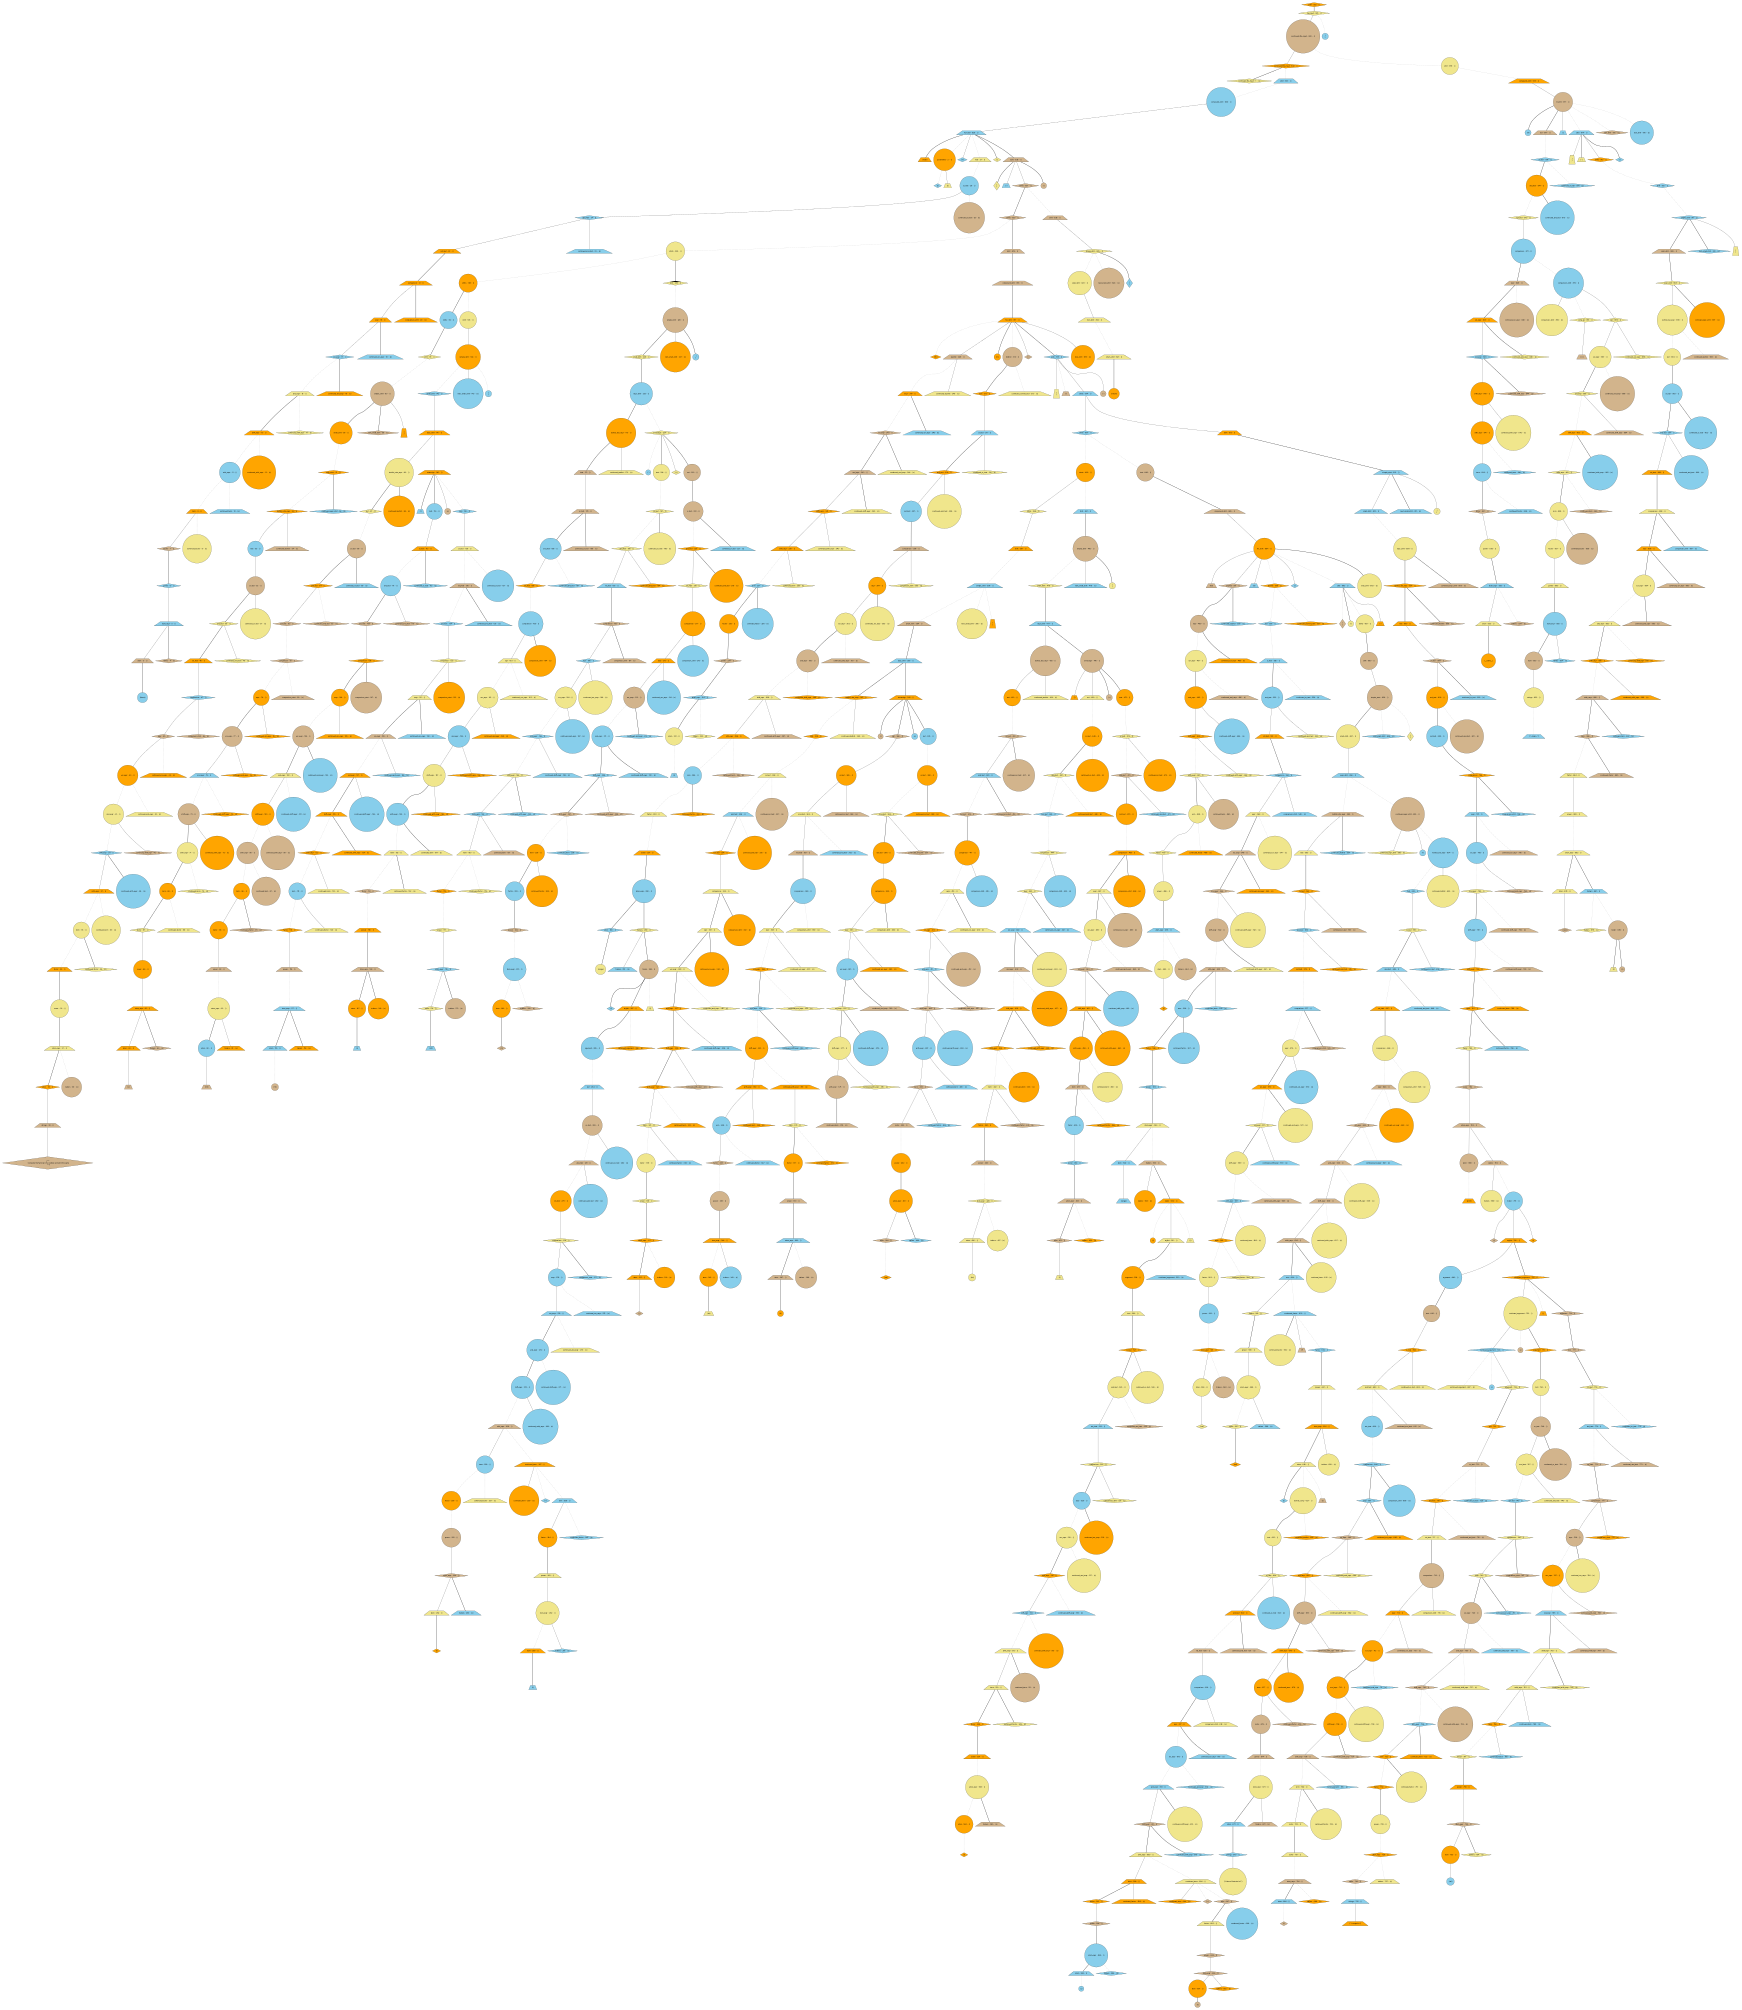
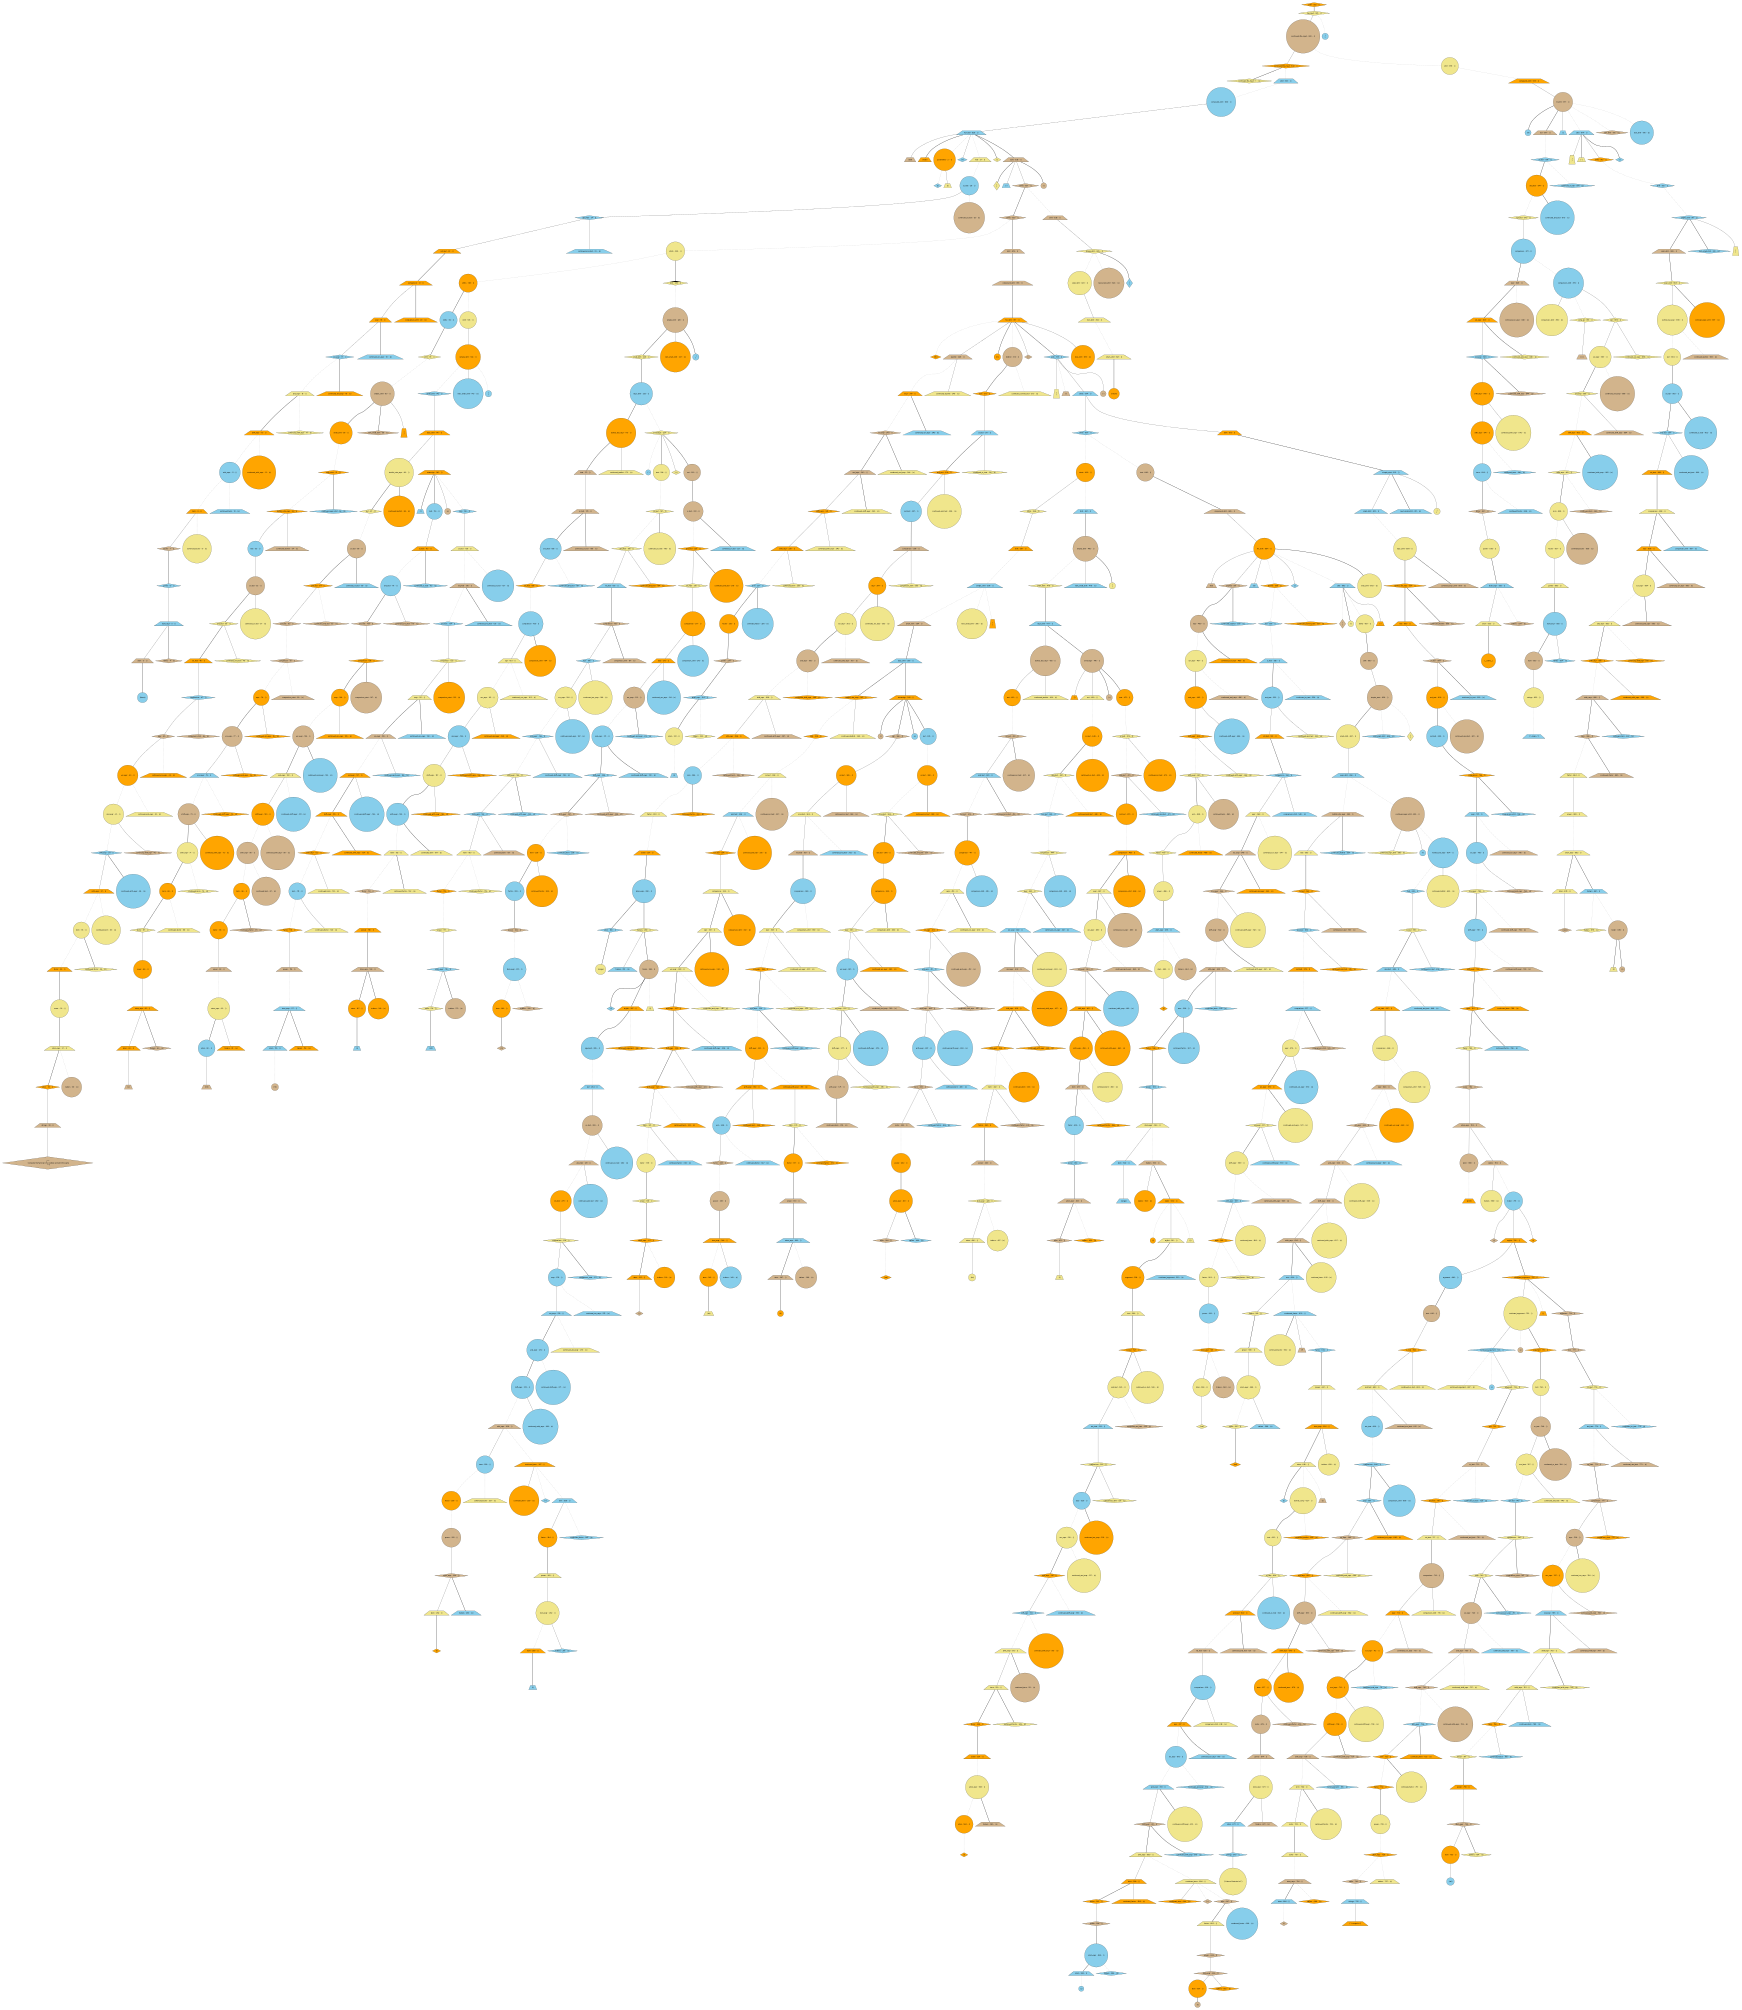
node "(def)": added
